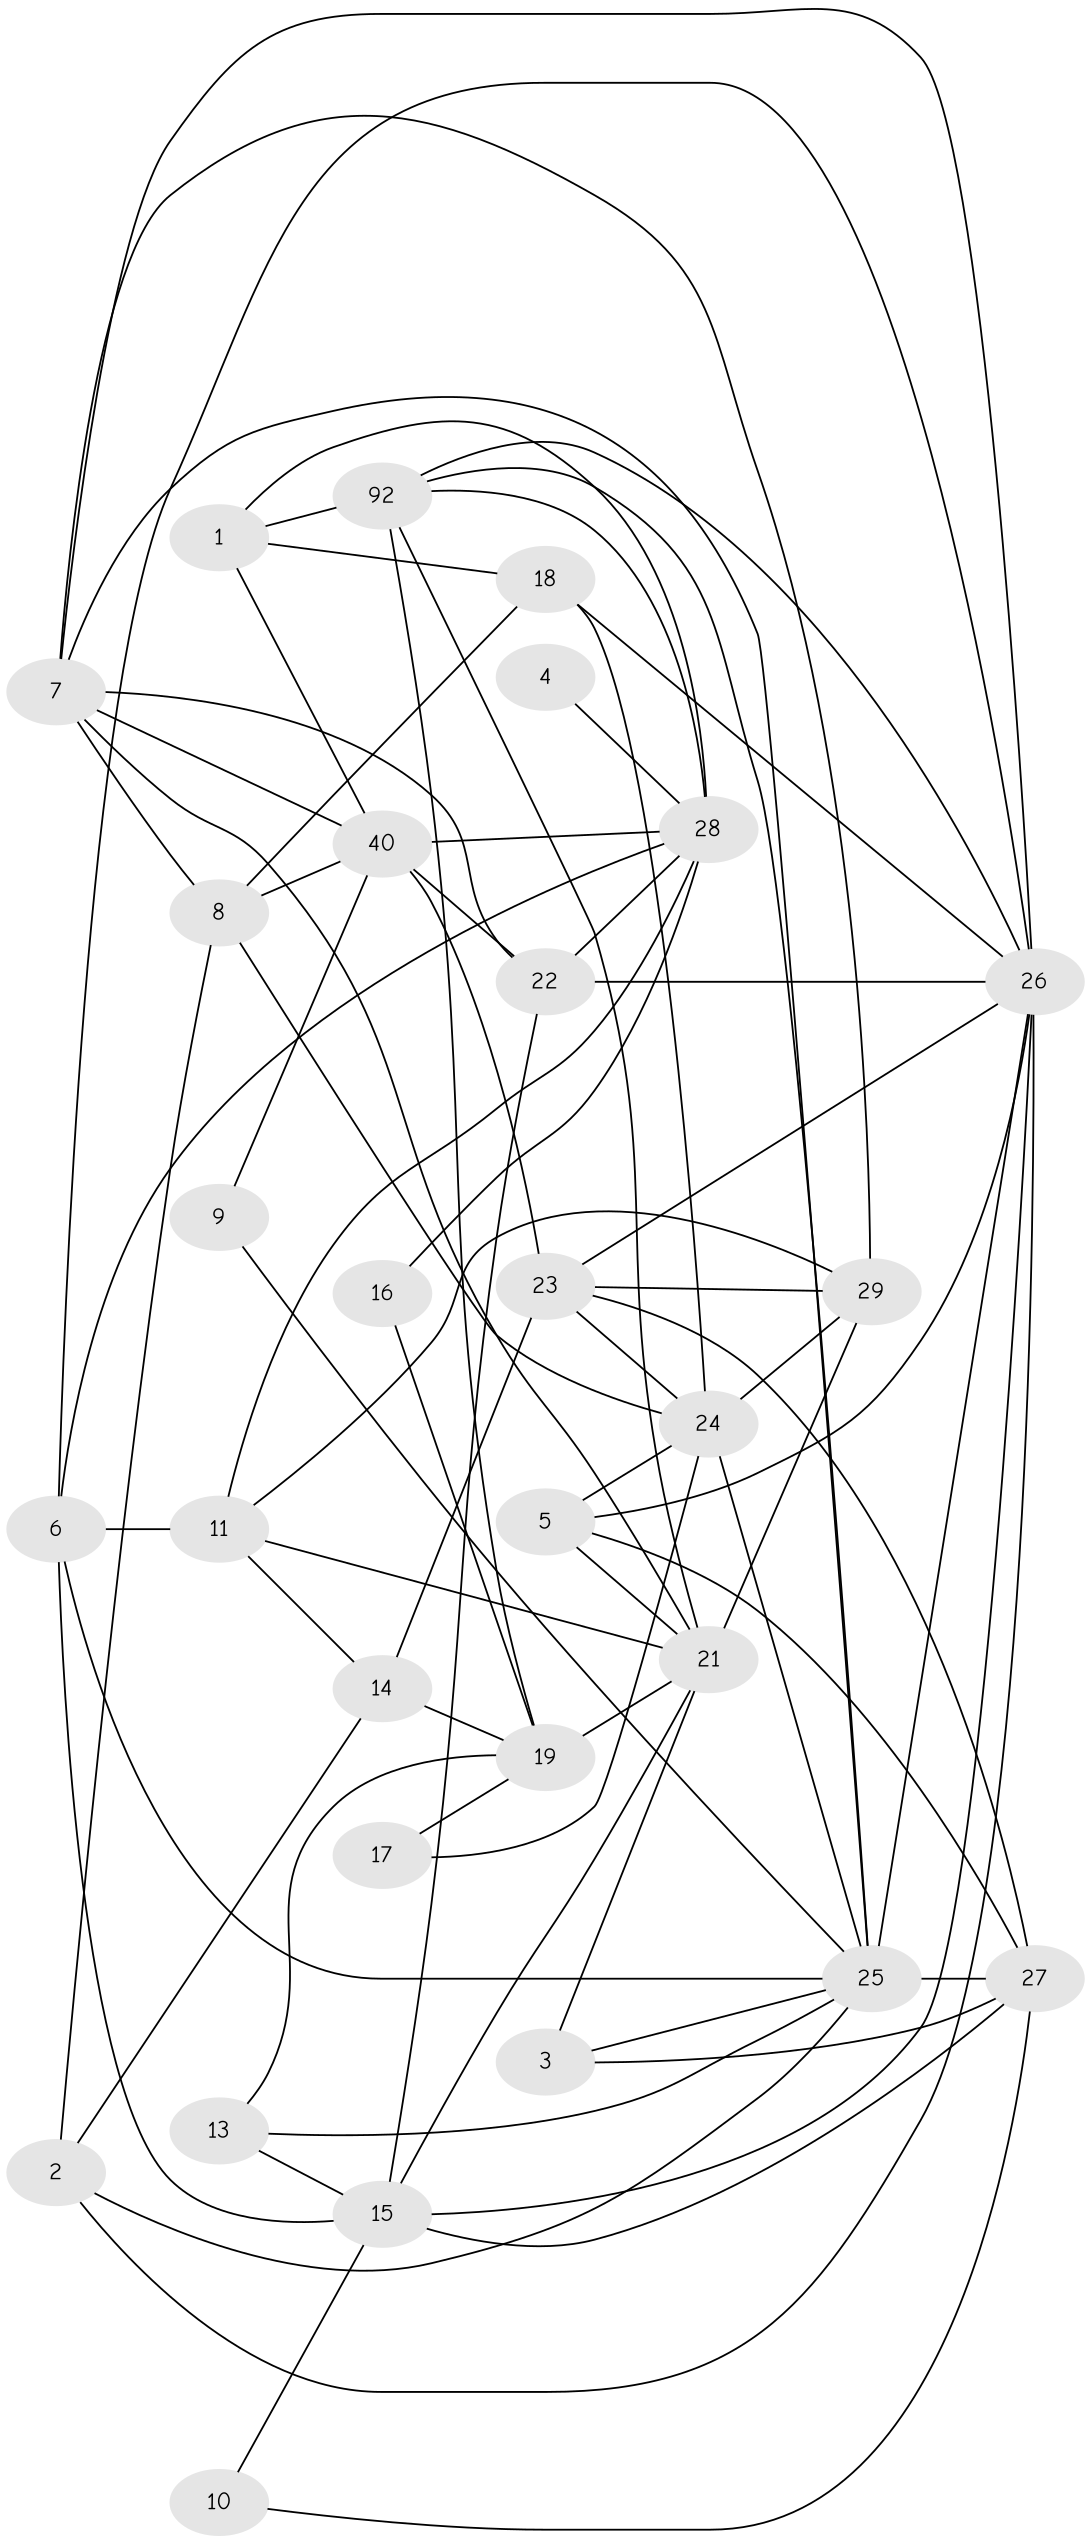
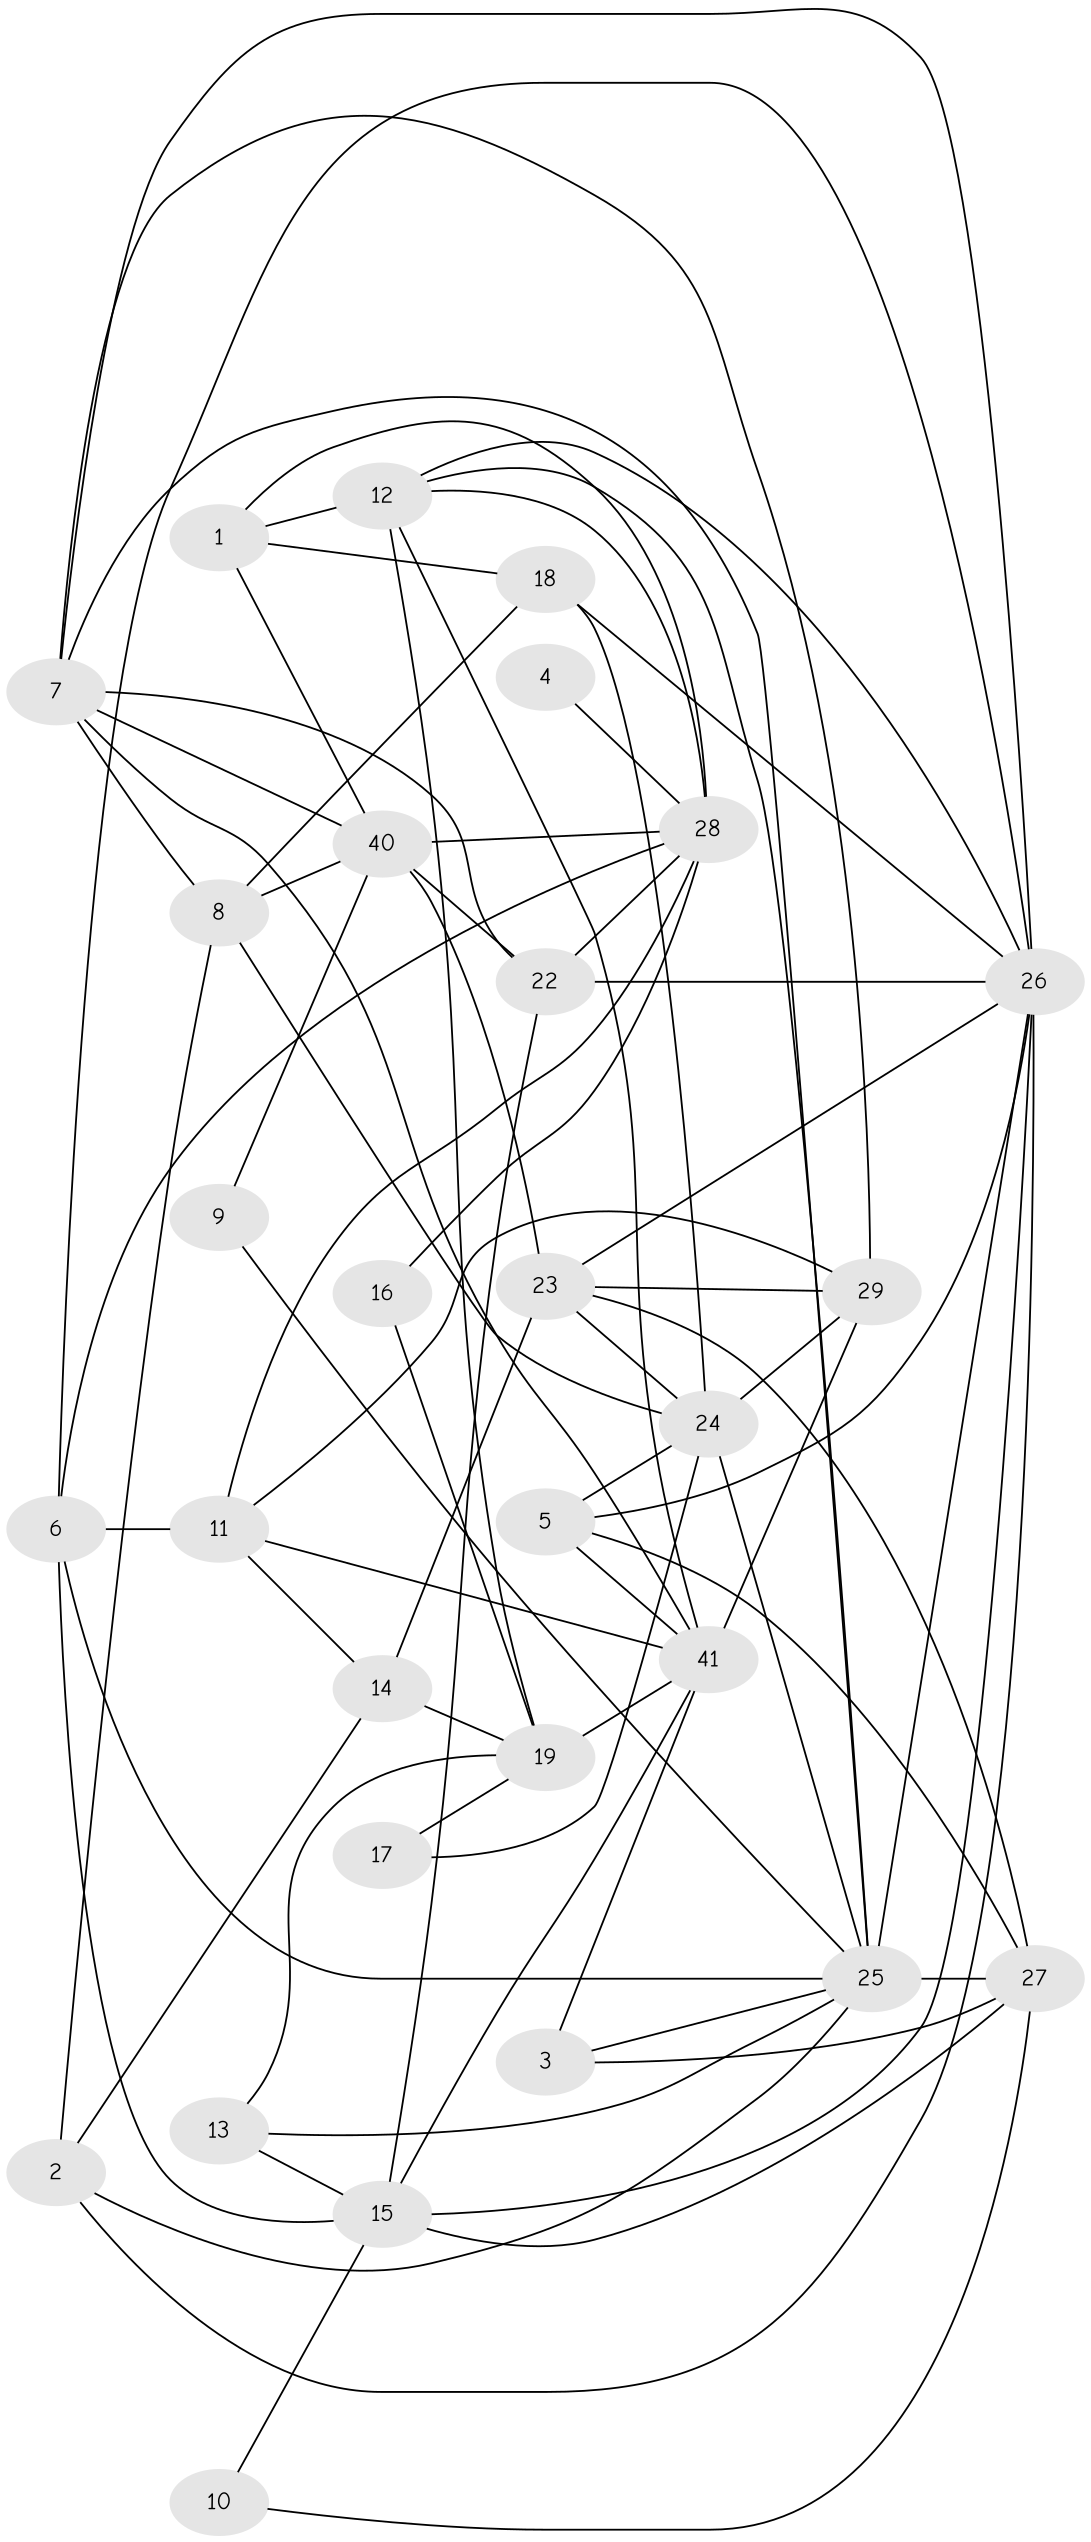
node "92": label "92" -> "12"
node "21": label "21" -> "41"
